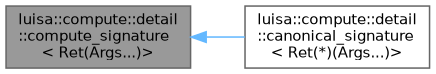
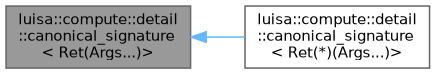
node "luisa::compute::detail ::compute_signature < Ret(Args...)>": label "luisa::compute::detail ::compute_signature < Ret(Args...)>" -> "luisa::compute::detail ::canonical_signature < Ret(Args...)>"
